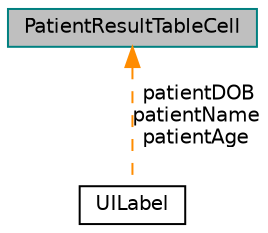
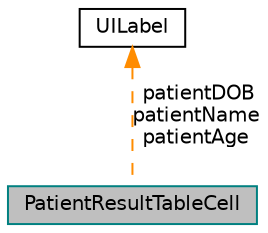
edge "UILabel" -> "PatientResultTableCell": reversed
